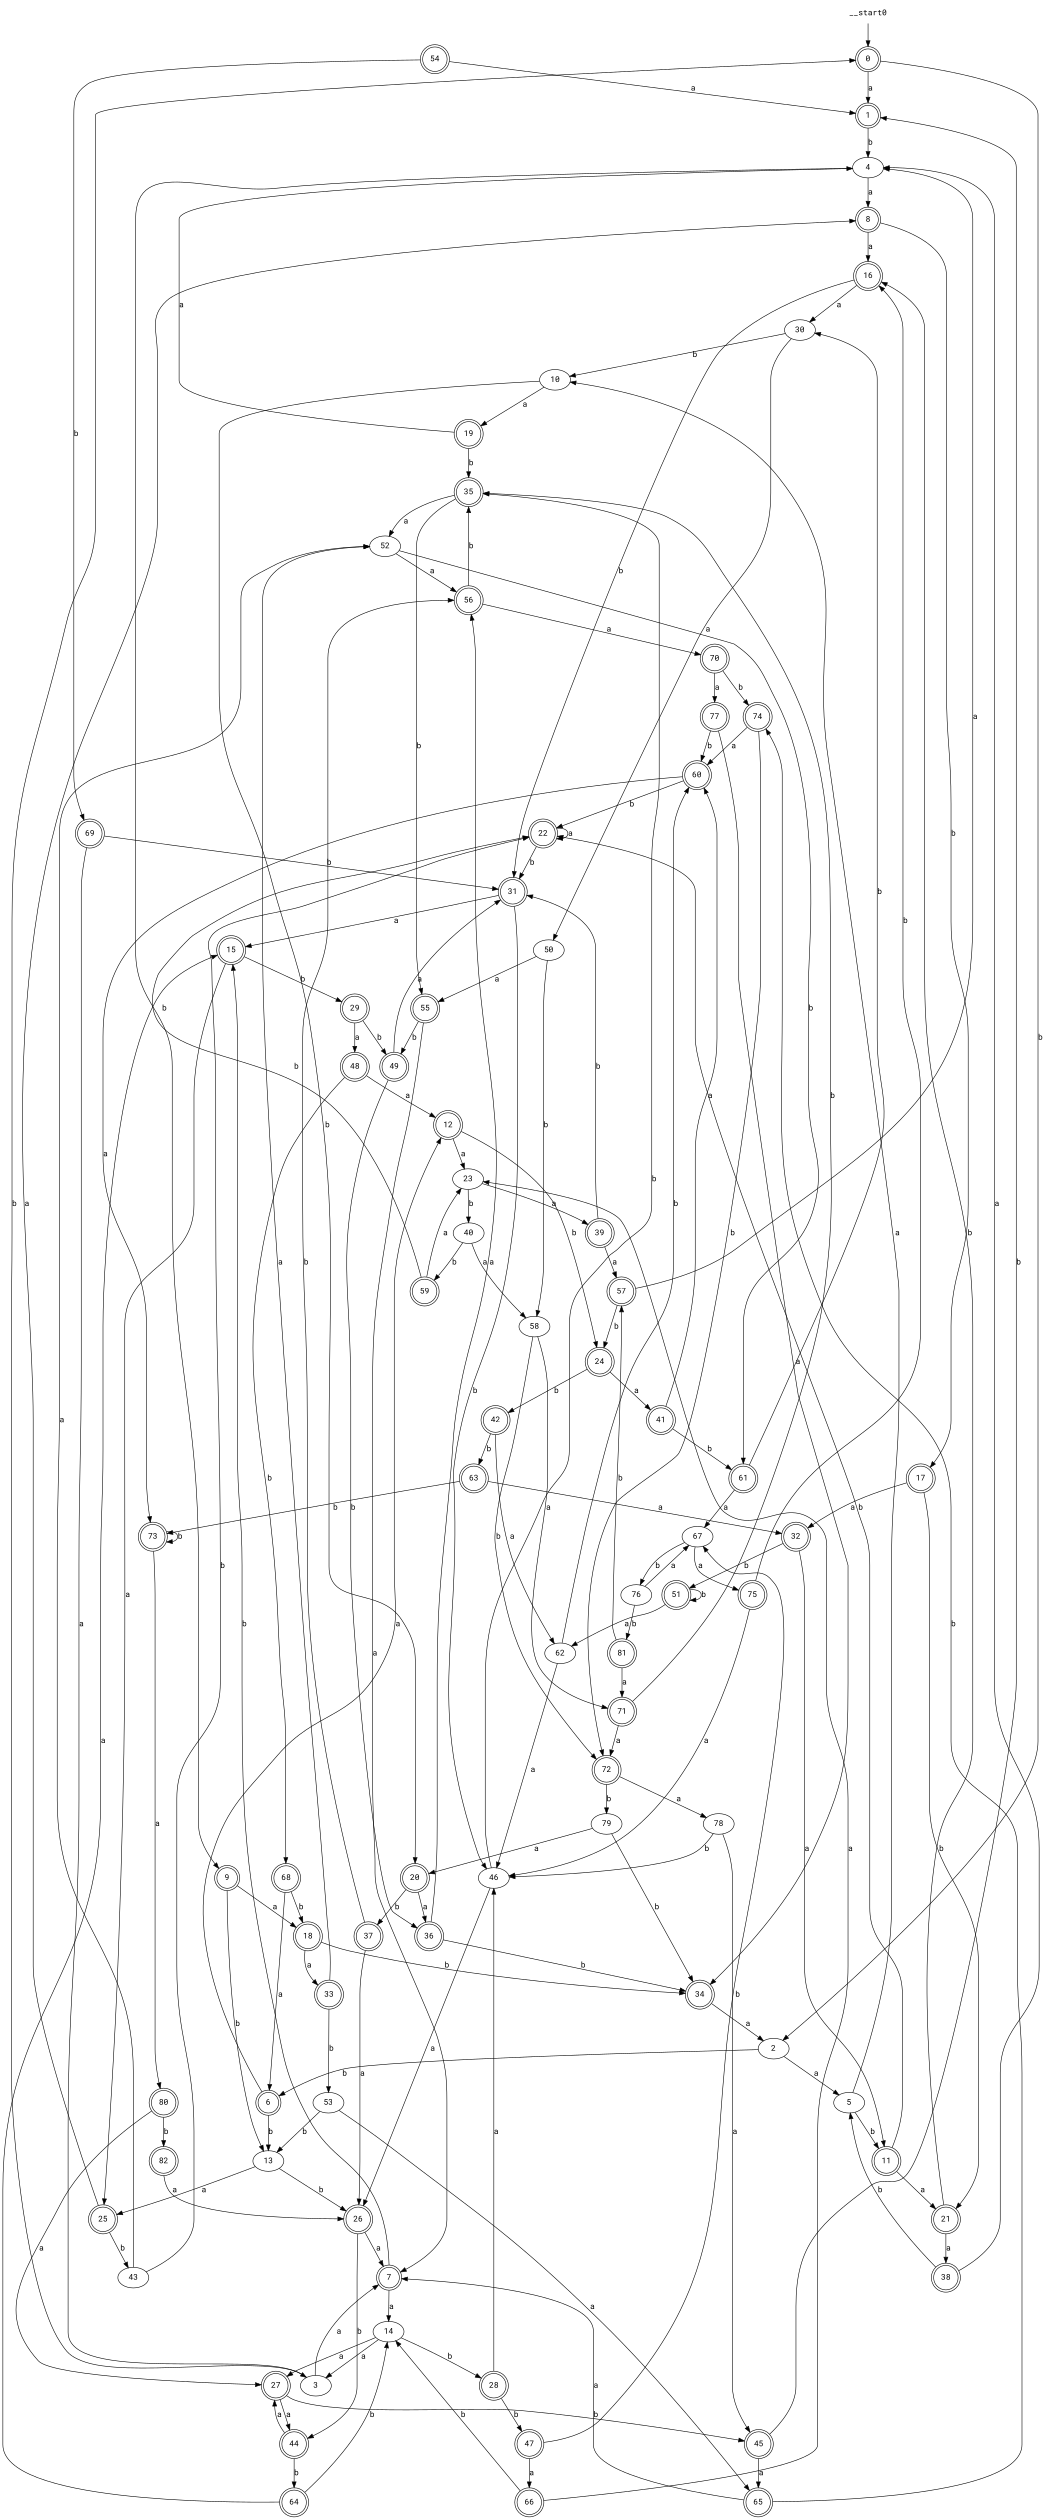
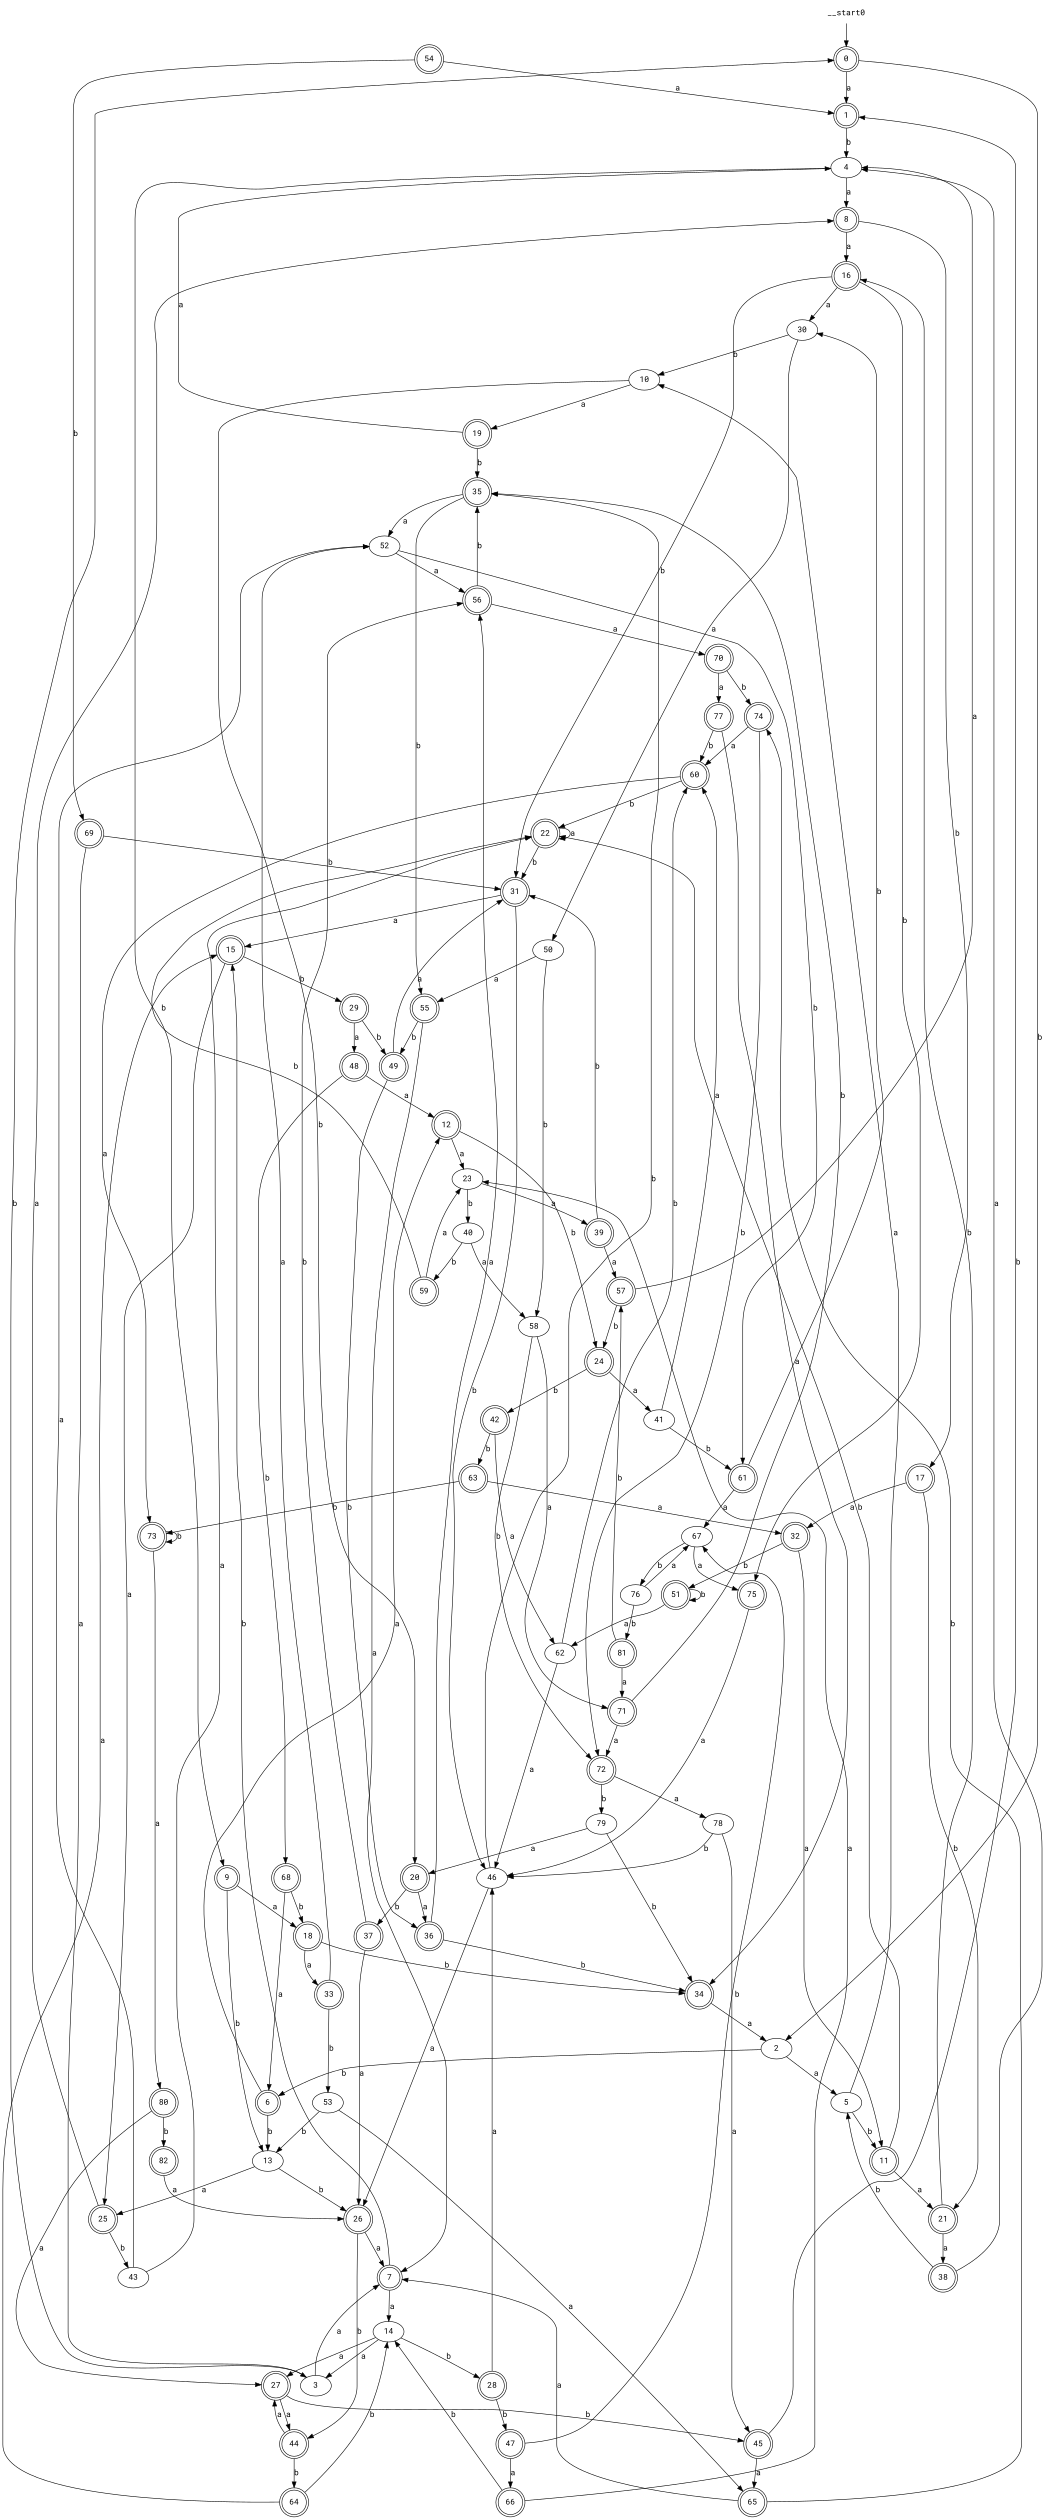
edge "75" -> "16": reversed
node "41": shape doublecircle -> ellipse
edge "43" -> "22": label "b" -> "a"
